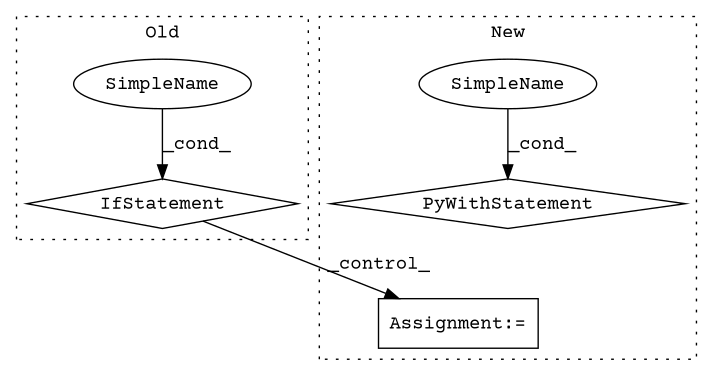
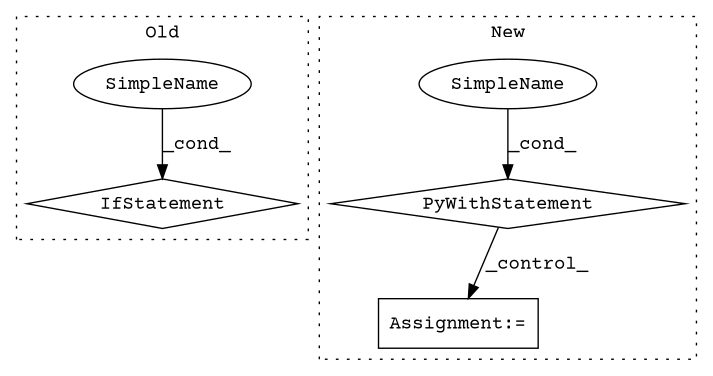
edge "IfStatement" -> "Assignment:=": now "PyWithStatement" -> "Assignment:="
